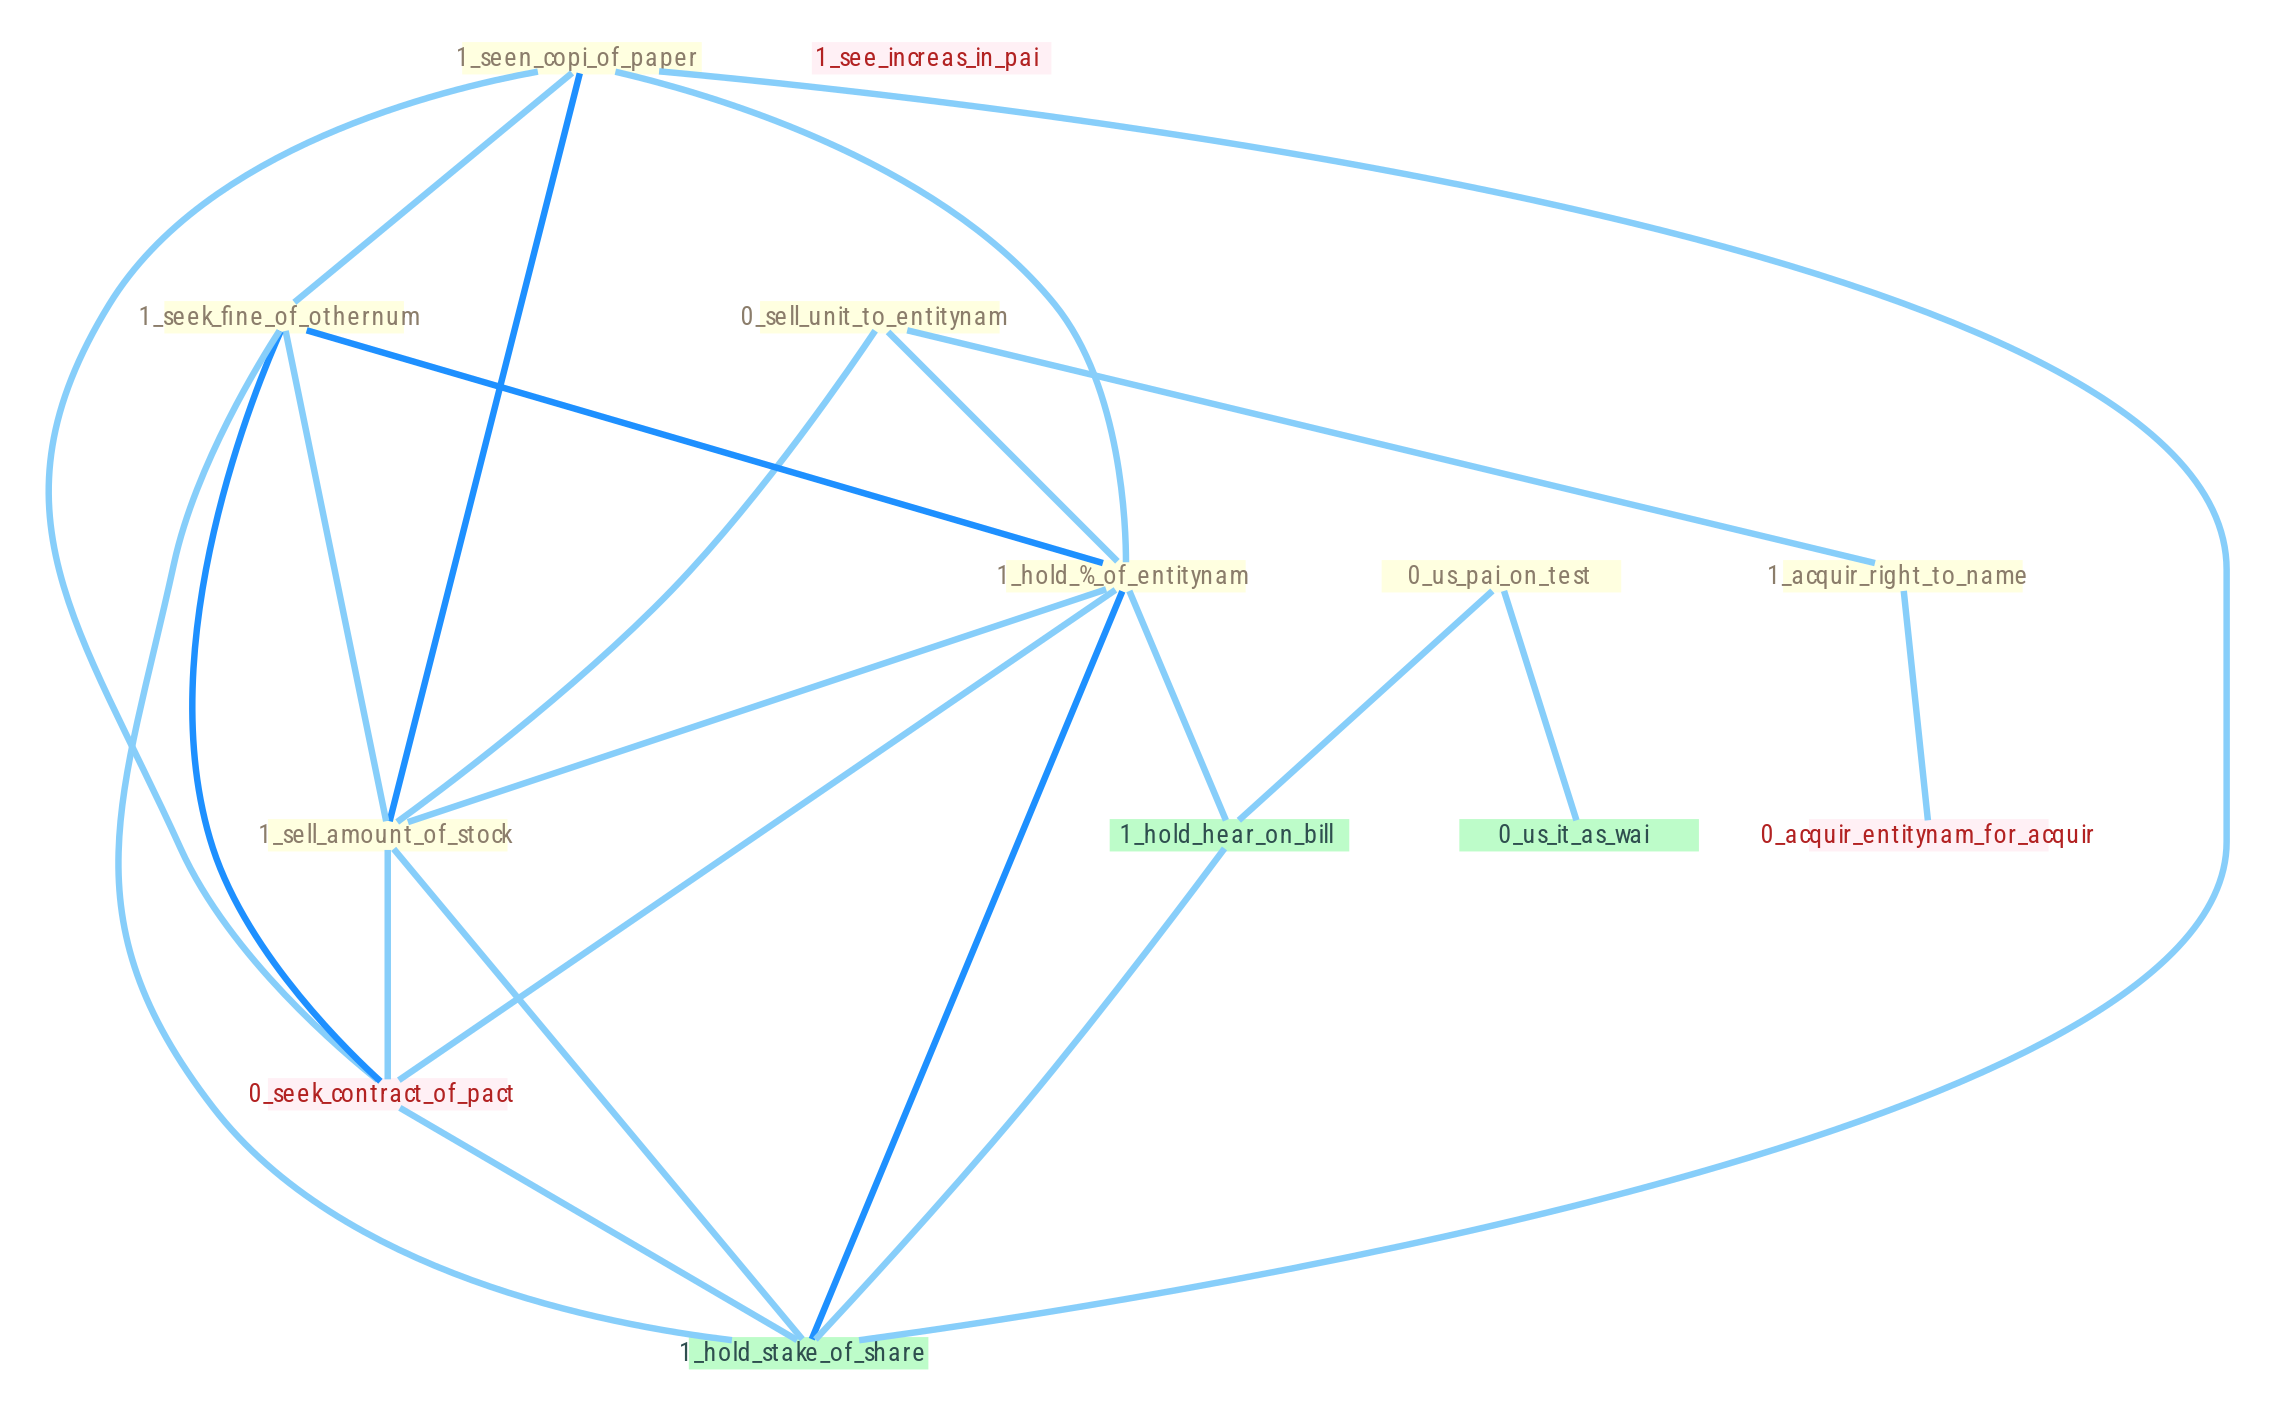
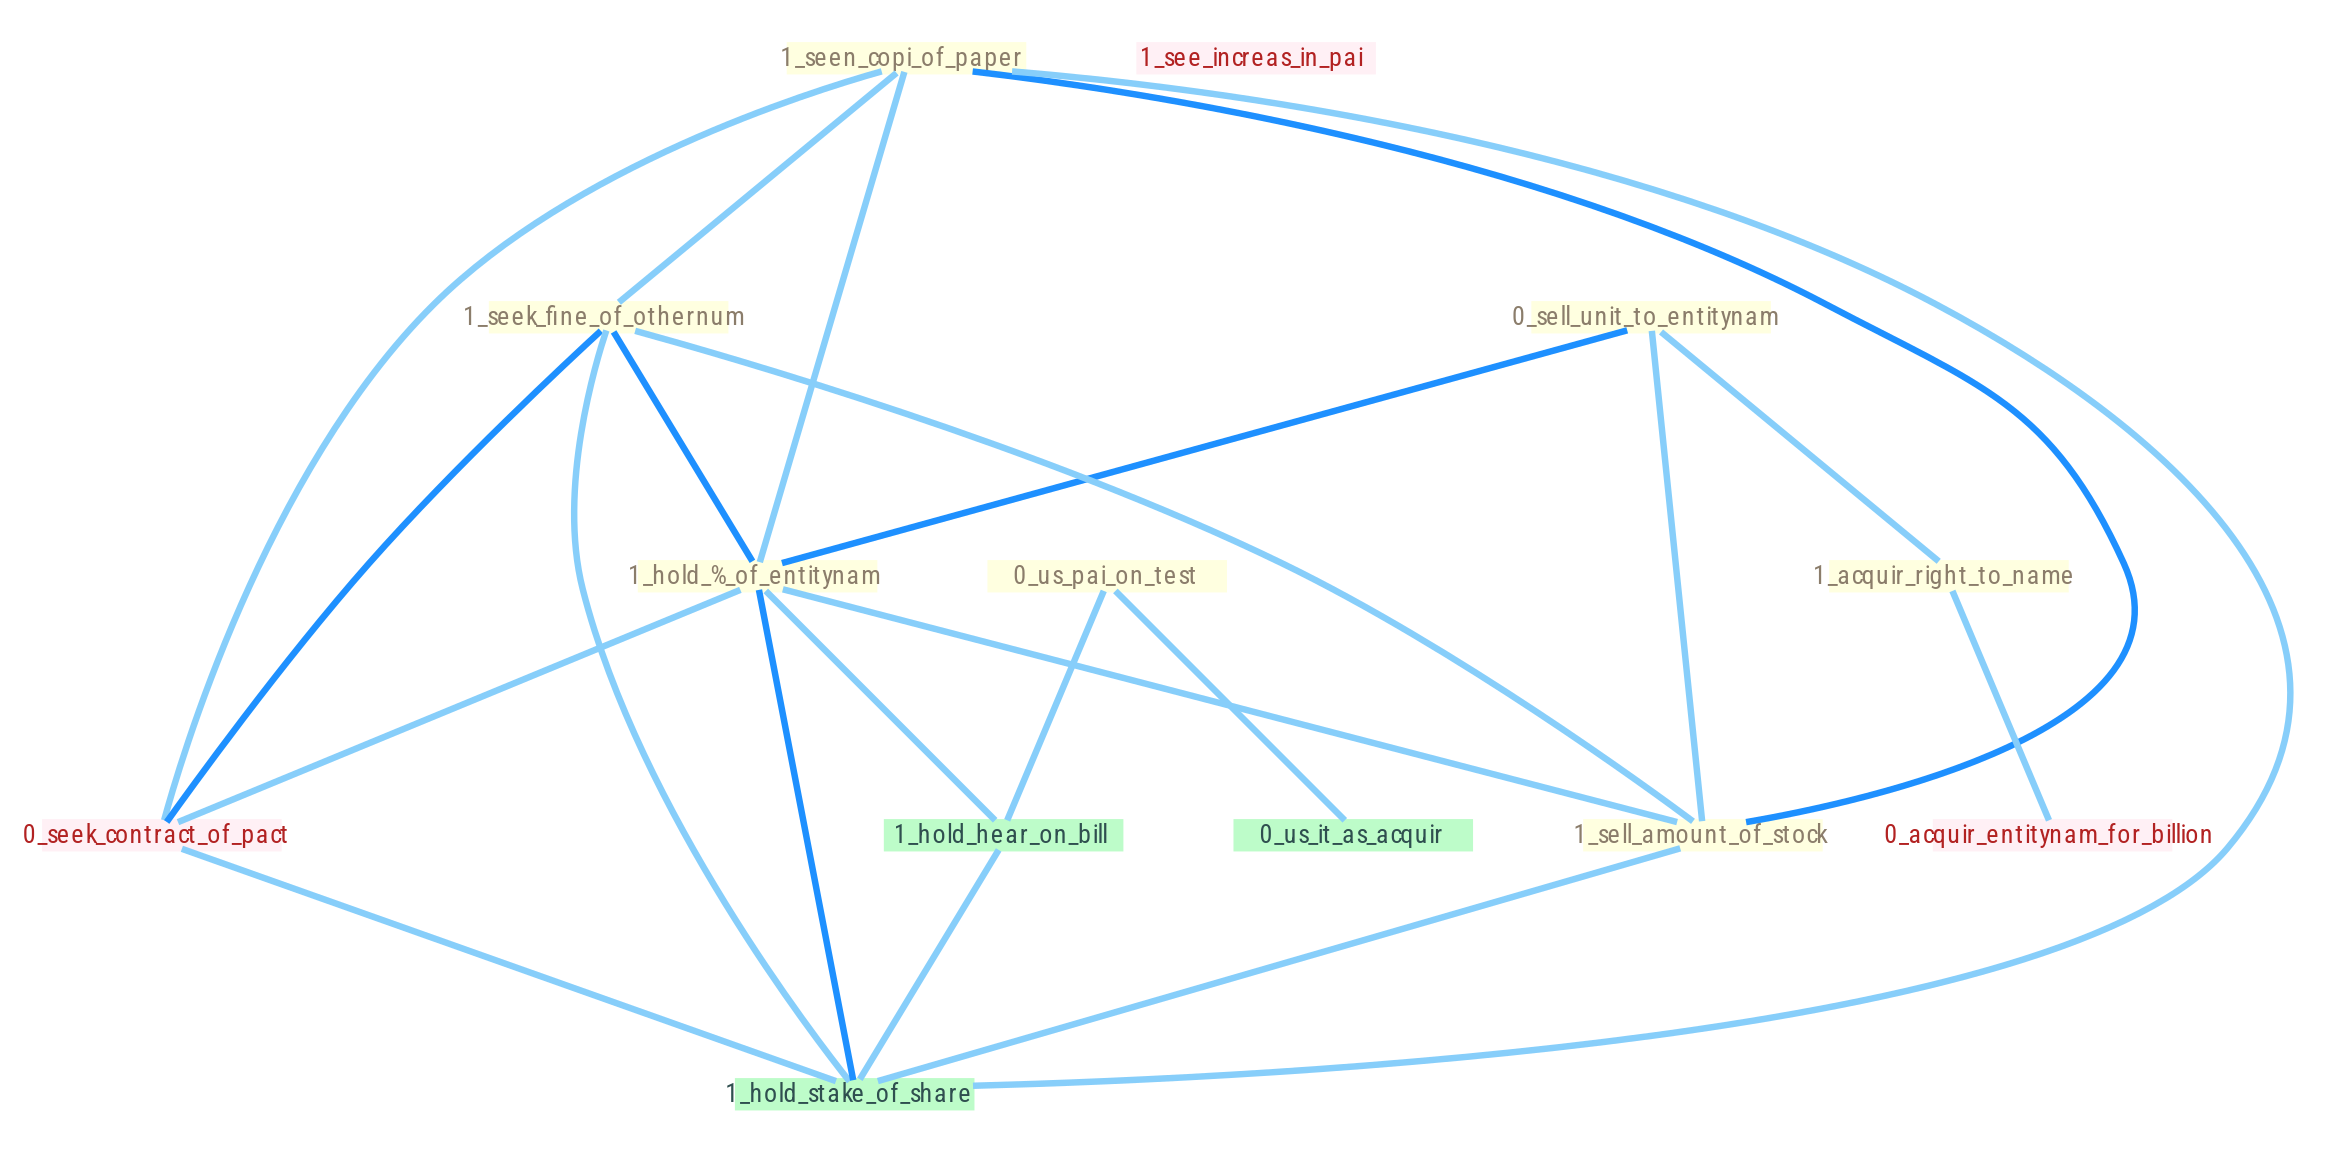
edge "0_sell_unit_to_entitynam" -- "1_hold_%_of_entitynam": color #87cefa -> #1e90ff
node "0_us_it_as_wai": label "0_us_it_as_wai" -> "0_us_it_as_acquir"
node "0_acquir_entitynam_for_acquir": label "0_acquir_entitynam_for_acquir" -> "0_acquir_entitynam_for_billion"
edge "1_sell_amount_of_stock" -- "0_seek_contract_of_pact": removed
